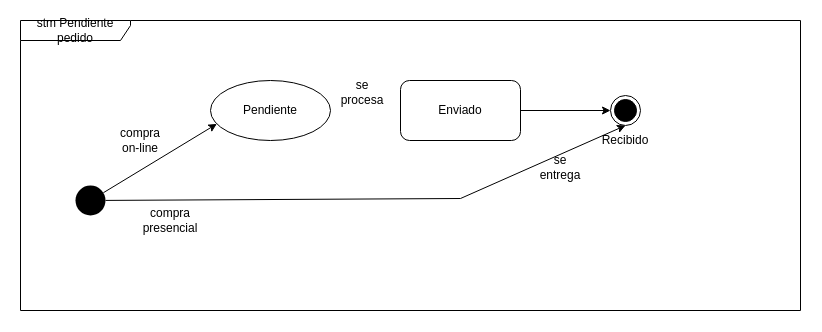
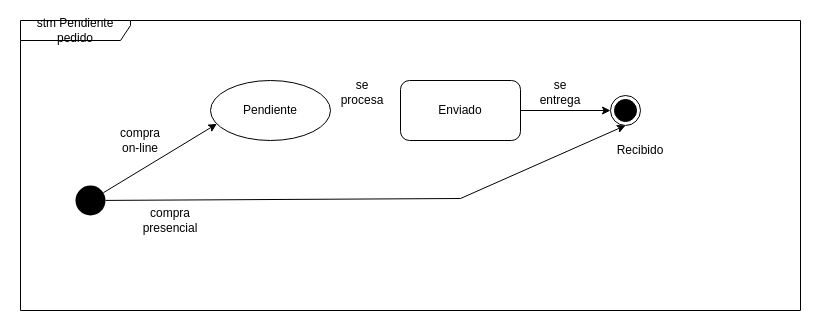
node "Recibido": moved (626, 141) -> (641, 151)
node "se entrega": moved (561, 168) -> (561, 93)
